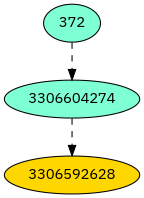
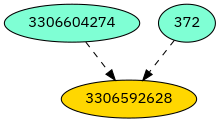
edge "372" -> "3306604274": now "372" -> "3306592628"
